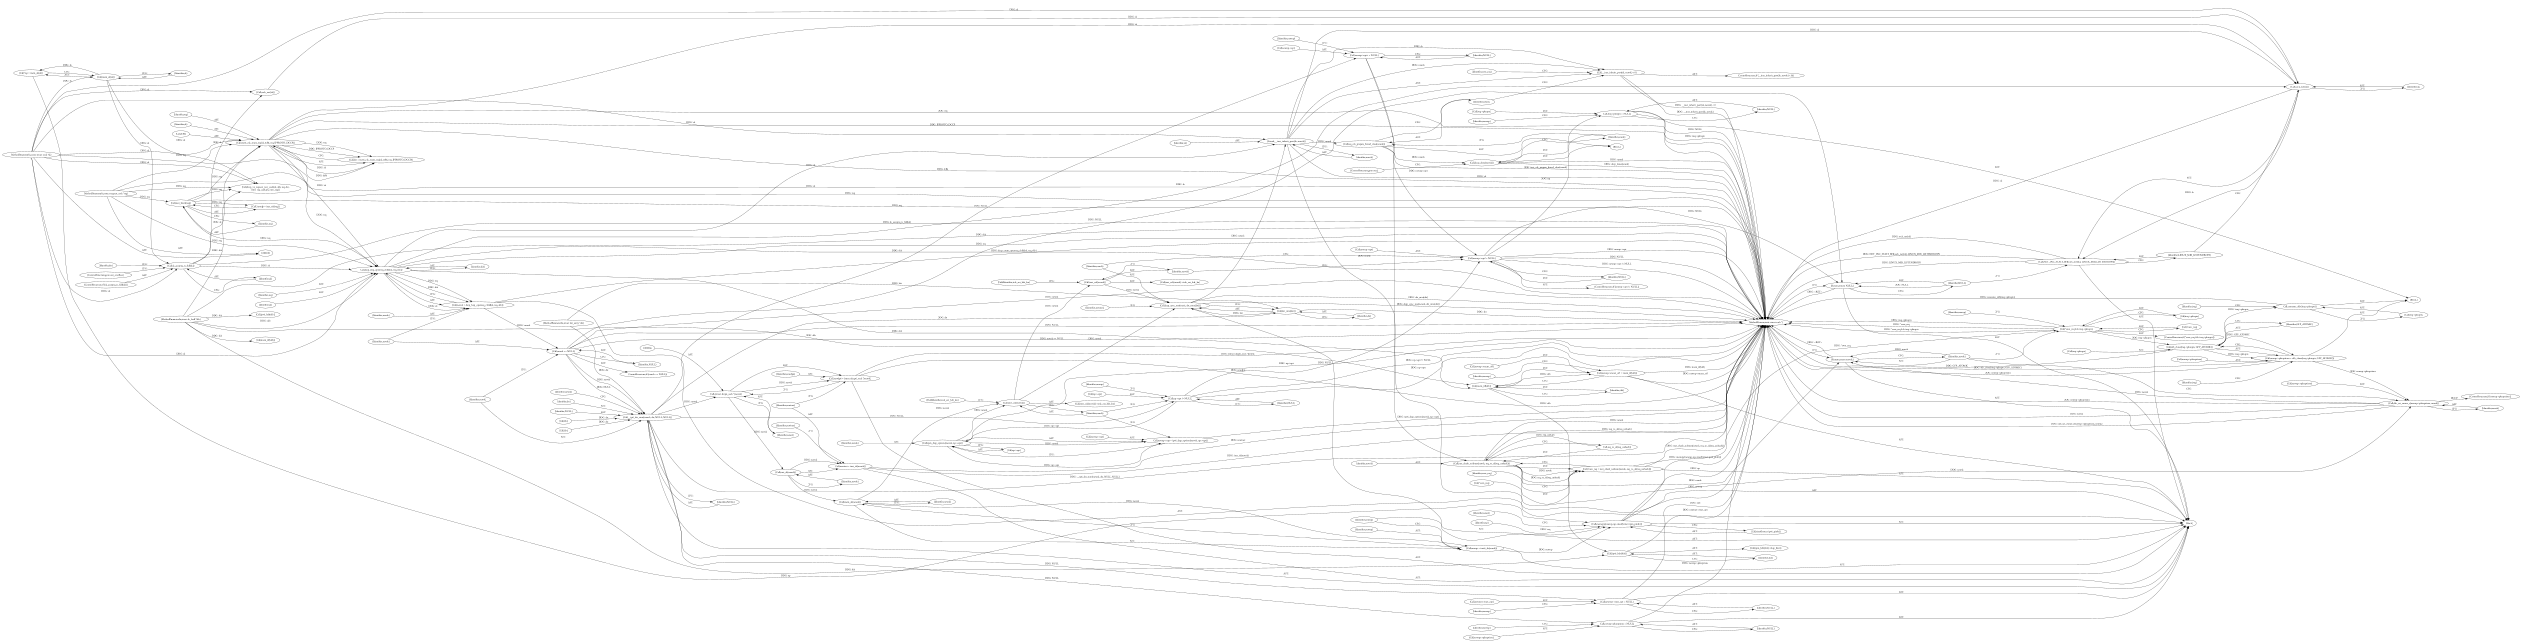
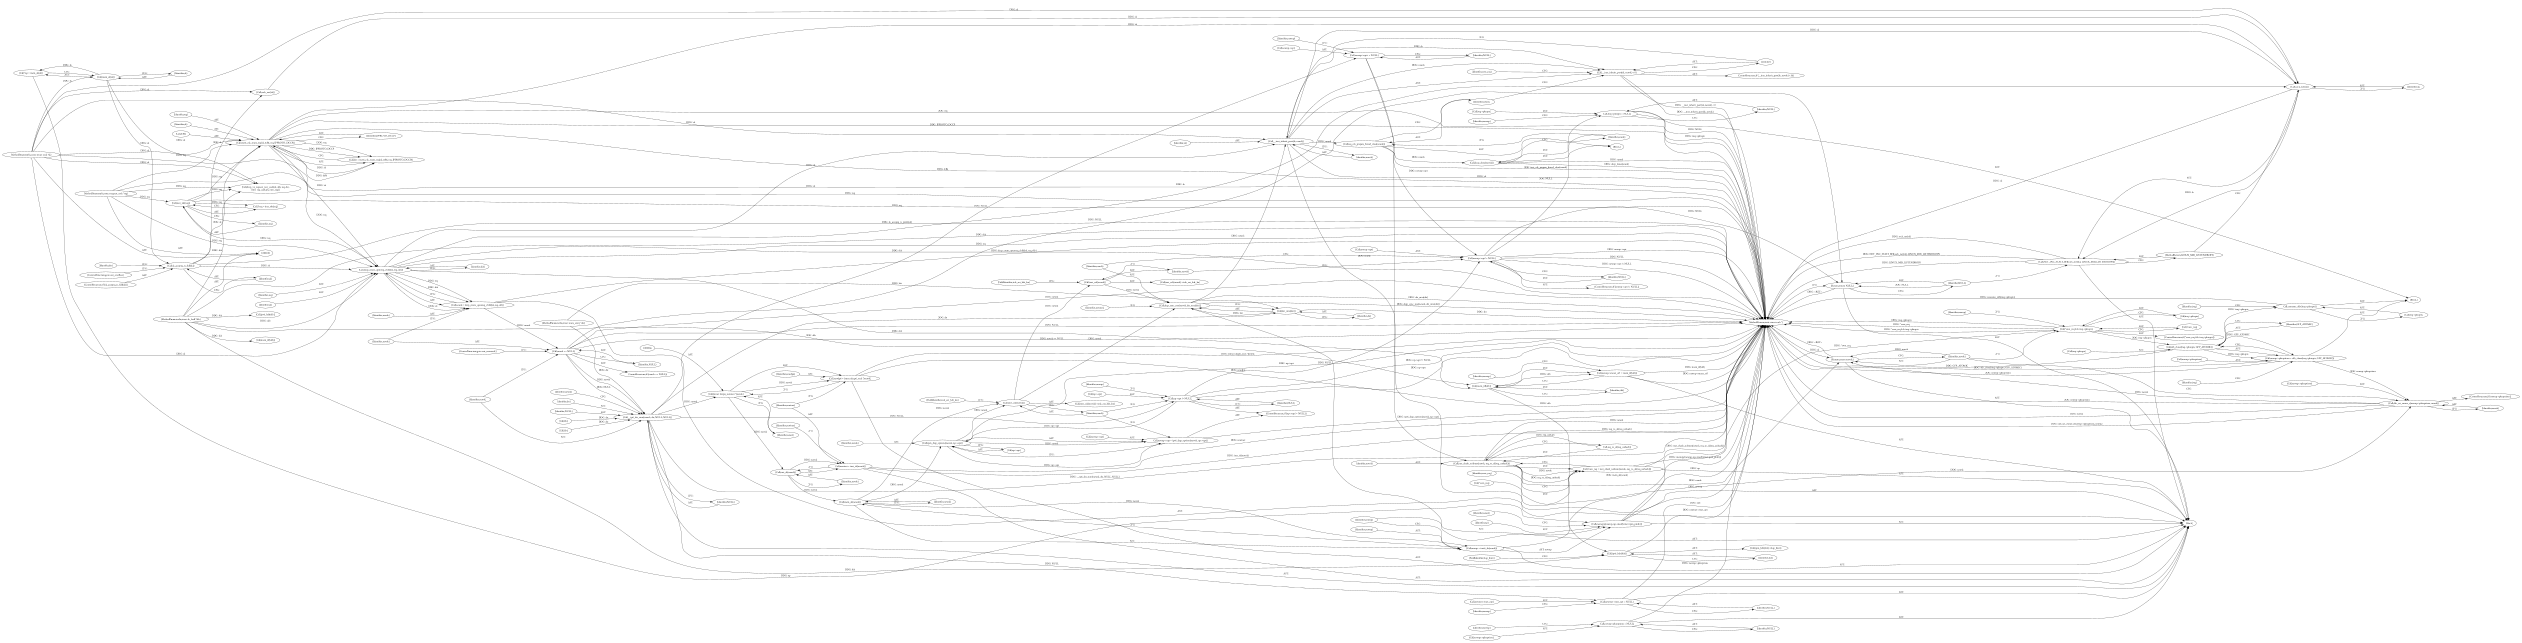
node "(Literal,0)": added
node "(Identifier,IPPROTO_DCCP)": added
node "(Literal,__inet_inherit_port(sk, newsk))": label "(Literal,__inet_inherit_port(sk, newsk))" -> "(Call,__inet_inherit_port(sk, newsk))"
node "(ControlStructure,goto out;)": removed
edge "(Call,newnp->opt != NULL)" -> "(Call,ireq->pktopts = NULL)": label "DDG: np" -> "DDG: NULL"
node "(Call,inet_limit(req))": label "(Call,inet_limit(req))" -> "(Call,inet_rsk(req))"
node "(Call,*newdp = inet_rsk(req))": label "(Call,*newdp = inet_rsk(req))" -> "(Call,*ireq = inet_rsk(req))"
edge "(Call,sk_acceptq_is_full(sk))" -> "(MethodReturn,static struct sock *)": label "DDG: sk_acceptq_is_full(sk)" -> "DDG: sk_acceptq_is_pinfo(sk)"
node "(Identifier,LINUX_MIB_LISTENDROPS)": label "(Identifier,LINUX_MIB_LISTENDROPS)" -> "(MethodReturn,LINUX_MIB_LISTENDROPS)"
node "(Call,dccp_ireq_openreq_child(sk, req, skb))": label "(Call,dccp_ireq_openreq_child(sk, req, skb))" -> "(Call,dccp_create_openreq_child(sk, req, skb))"
edge "(MethodParameterIn,const struct sock *sk)" -> "(Call,sk_acceptq_is_full(sk))": removed, label "DDG: sk"
edge "(MethodParameterIn,struct sk_buff *skb)" -> "1000108": added, label "AST:"
node "(Call,newsk = dccp_hop_openreq_child(sk, req, skb))": label "(Call,newsk = dccp_hop_openreq_child(sk, req, skb))" -> "(Call,newsk = dccp_create_openreq_child(sk, req, skb))"
node "(Call,dccp_sync_mss(static, dst_mtu(dst)))": label "(Call,dccp_sync_mss(static, dst_mtu(dst)))" -> "(Call,dccp_sync_mss(newsk, dst_mtu(dst)))"
node "(MethodParameterIn,struct dst_entry *dst)": label "(MethodParameterIn,struct dst_entry *dst)" -> "(MethodParameterIn,struct route_entry *dst)"
edge "(MethodReturn,static struct sock *)" -> "(Return,return newsk;)": label "CFG: " -> "DDG: sk"
node "(ControlStructure,goto out_nonewsk;)": added
node "(Call,newnp->mcast_oif)": removed
node "(Call,(struct dccp6_sock *)newsk)": label "(Call,(struct dccp6_sock *)newsk)" -> "(Call,(struct dccp6_newinet *)newsk)"
edge "(Call,skb_set_owner_r(newnp->pktoptions, newsk))" -> "(ControlStructure,if (newnp->pktoptions))": label "DCCP: " -> "AST: "
node "(ControlStructure,if (np->opt != NULL))": added
edge "(Call,newnp = inet6_sk(newsk))" -> "(MethodReturn,static struct sock *)": added, label "DDG: inet6_sk(newsk)"
edge "(Call,newinet = inet_sk(newsk))" -> "(Call,inet_sk(newsk))": added, label "CFG:"
edge "(Call,inet6_sk(newsk))" -> "(Call,ipv6_dup_options(newsk, np->opt))": added, label "DDG: newsk"
edge "(Identifier,np)" -> "(Call,memcpy(newnp, np, sizeof(struct ipv6_pinfo)))": label "DDG: req" -> "AST: "
node "(Call,sizeof(struct ipv6_pinfo))": removed
edge "(Call,newnp = inet6_sk(newsk))" -> "(Call,memcpy(newnp, np, sizeof(struct ipv6_pinfo)))": label "DDG: newnp" -> "AST: newnp"
node "(FieldIdentifier,hop_limit)": added
edge "(Call,__ip6_dst_store(newsk, dst, NULL, NULL))" -> "(Call,newnp->pktoptions = NULL)": removed, label "DDG: NULL"
